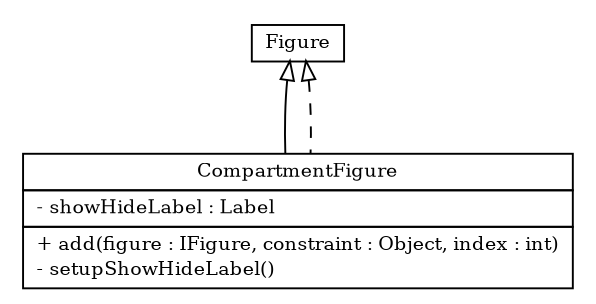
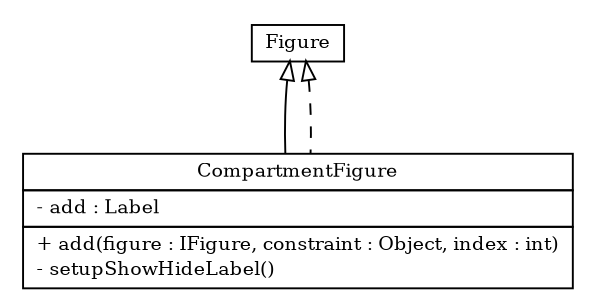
node "CompartmentFigure": text "- showHideLabel : Label" -> "- add : Label"
